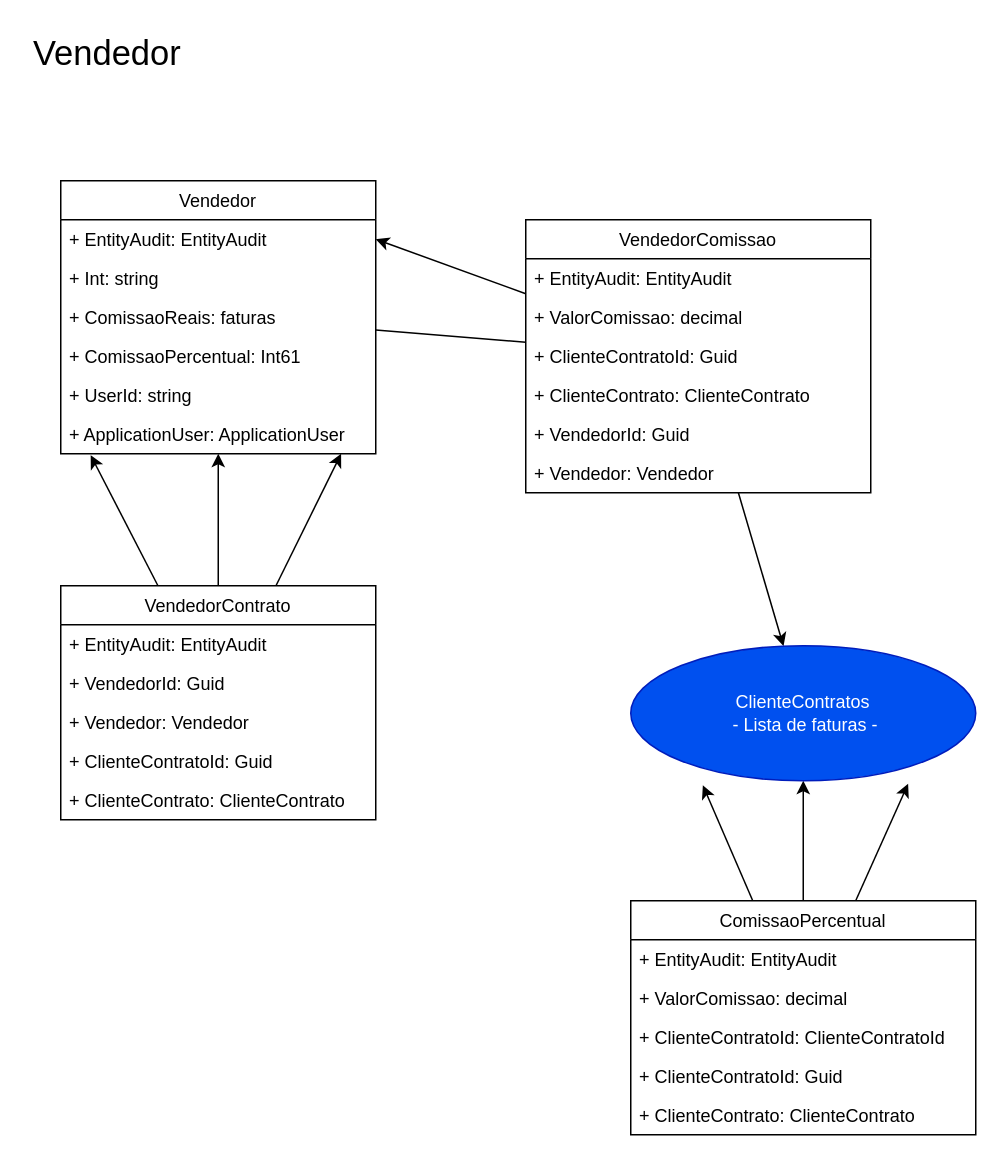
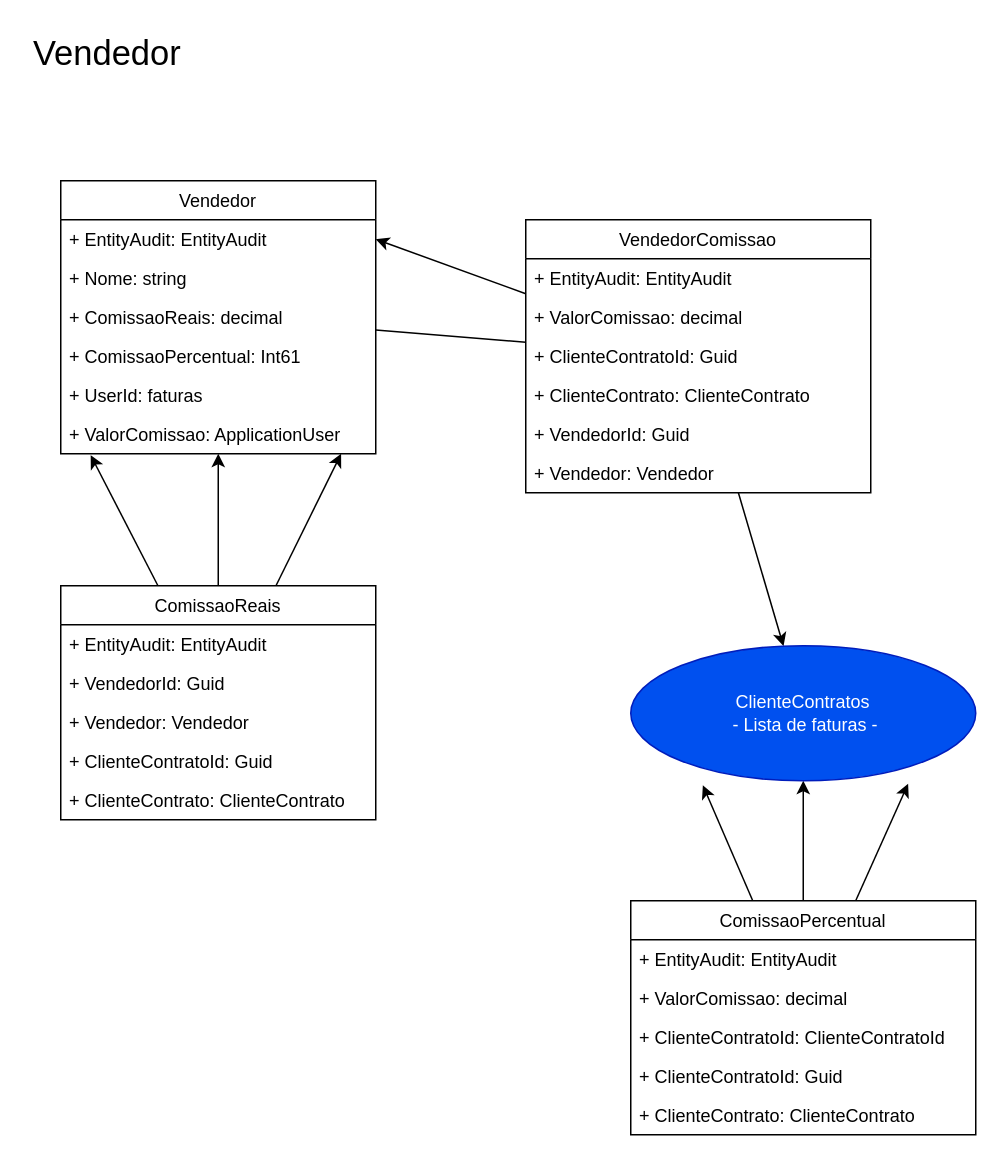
node "+ Int: string": label "+ Int: string" -> "+ Nome: string"
node "+ ComissaoReais: faturas": label "+ ComissaoReais: faturas" -> "+ ComissaoReais: decimal"
node "+ UserId: string": label "+ UserId: string" -> "+ UserId: faturas"
node "+ ApplicationUser: ApplicationUser": label "+ ApplicationUser: ApplicationUser" -> "+ ValorComissao: ApplicationUser"
node "VendedorContrato": label "VendedorContrato" -> "ComissaoReais"
